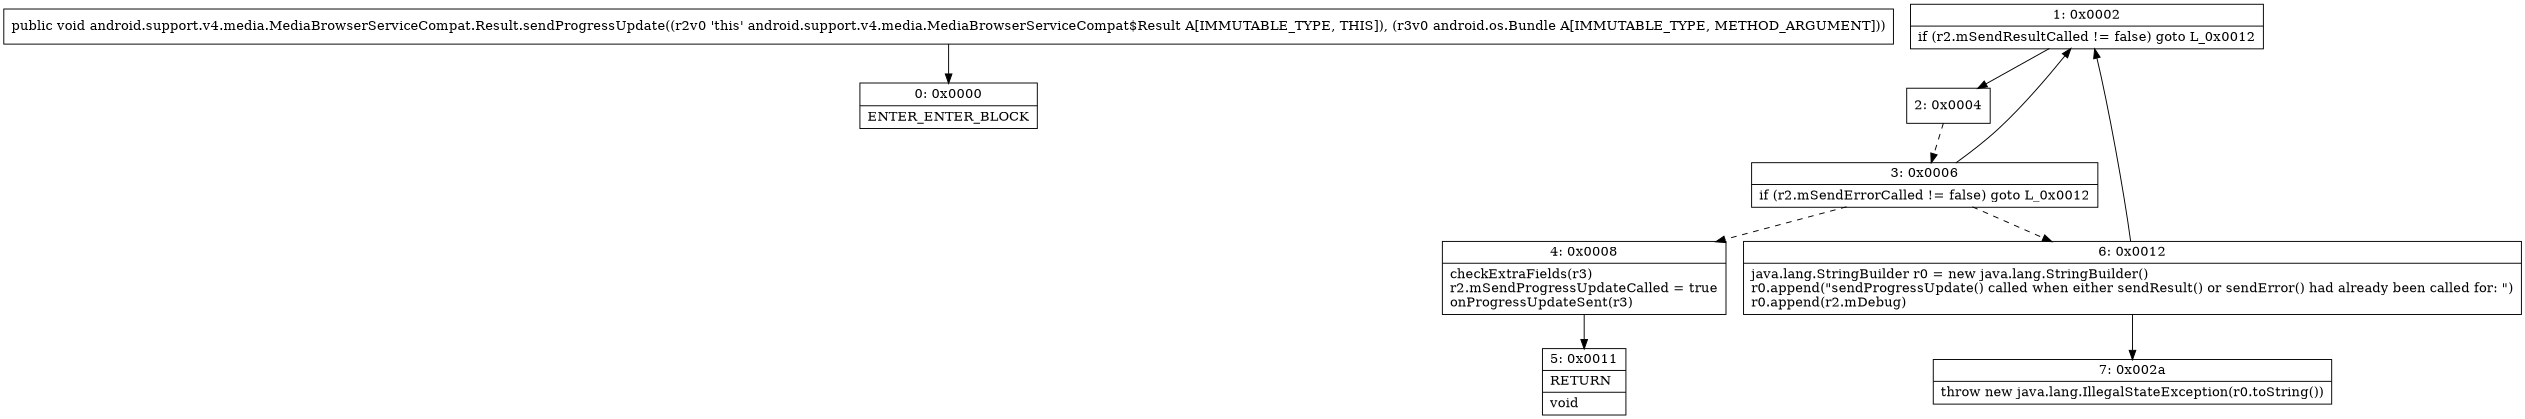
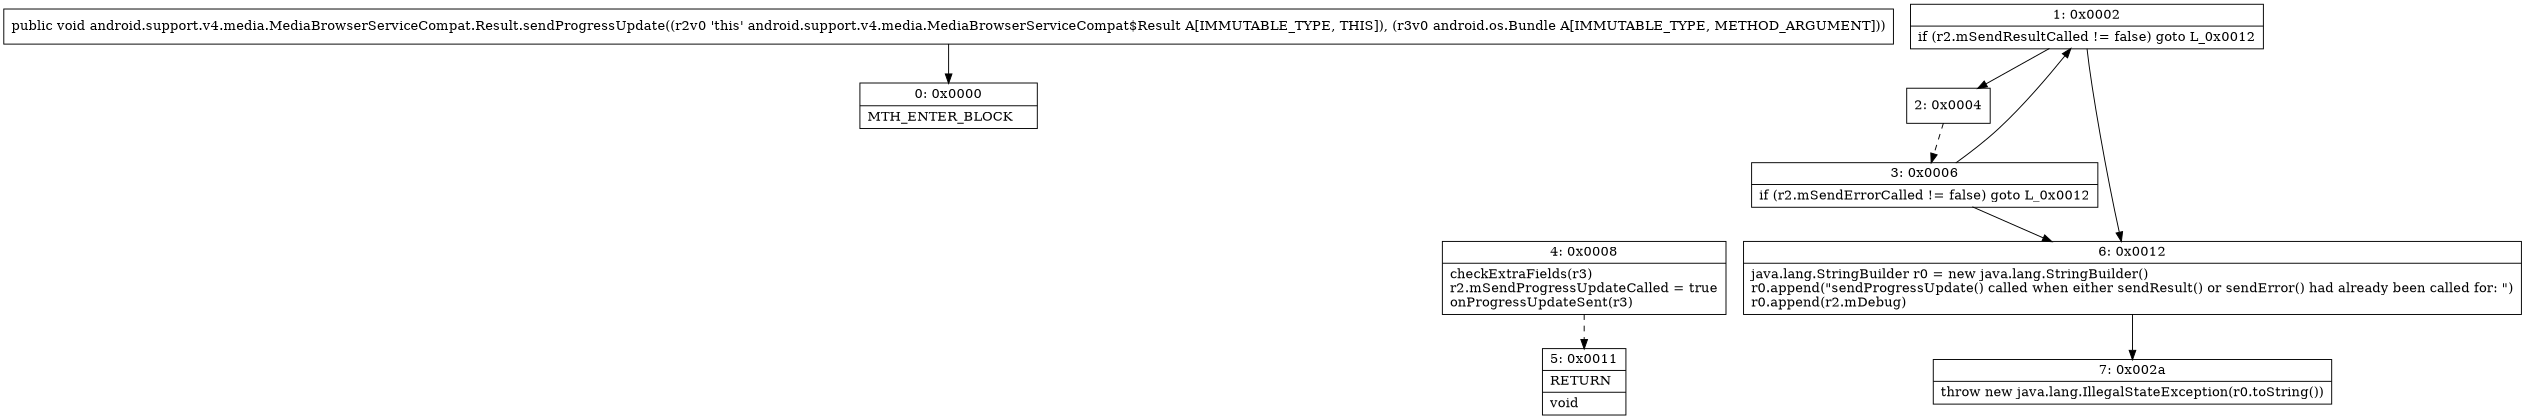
node "0: 0x0000": text "ENTER_ENTER_BLOCK" -> "MTH_ENTER_BLOCK"
edge "6: 0x0012" -> "1: 0x0002": reversed
edge "3: 0x0006" -> "6: 0x0012": style dashed -> solid
edge "3: 0x0006" -> "4: 0x0008": removed
edge "4: 0x0008" -> "5: 0x0011": style solid -> dashed
